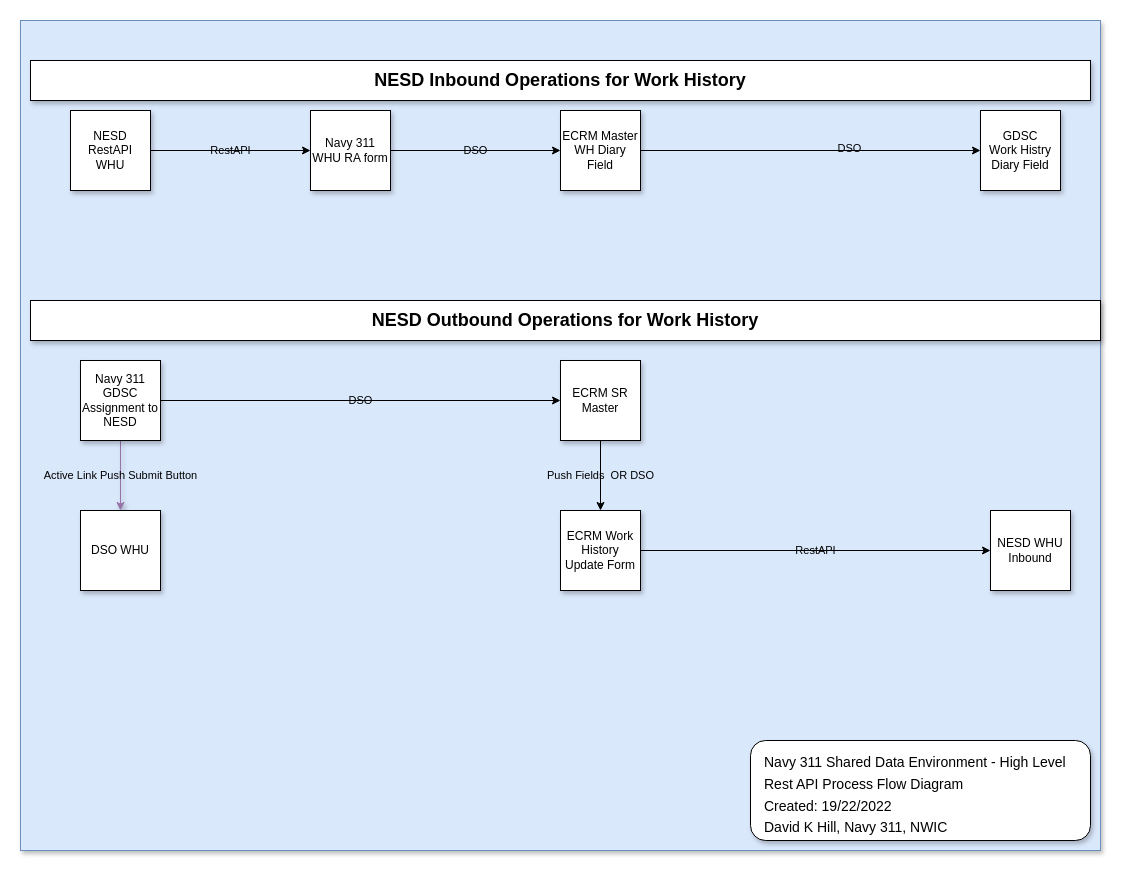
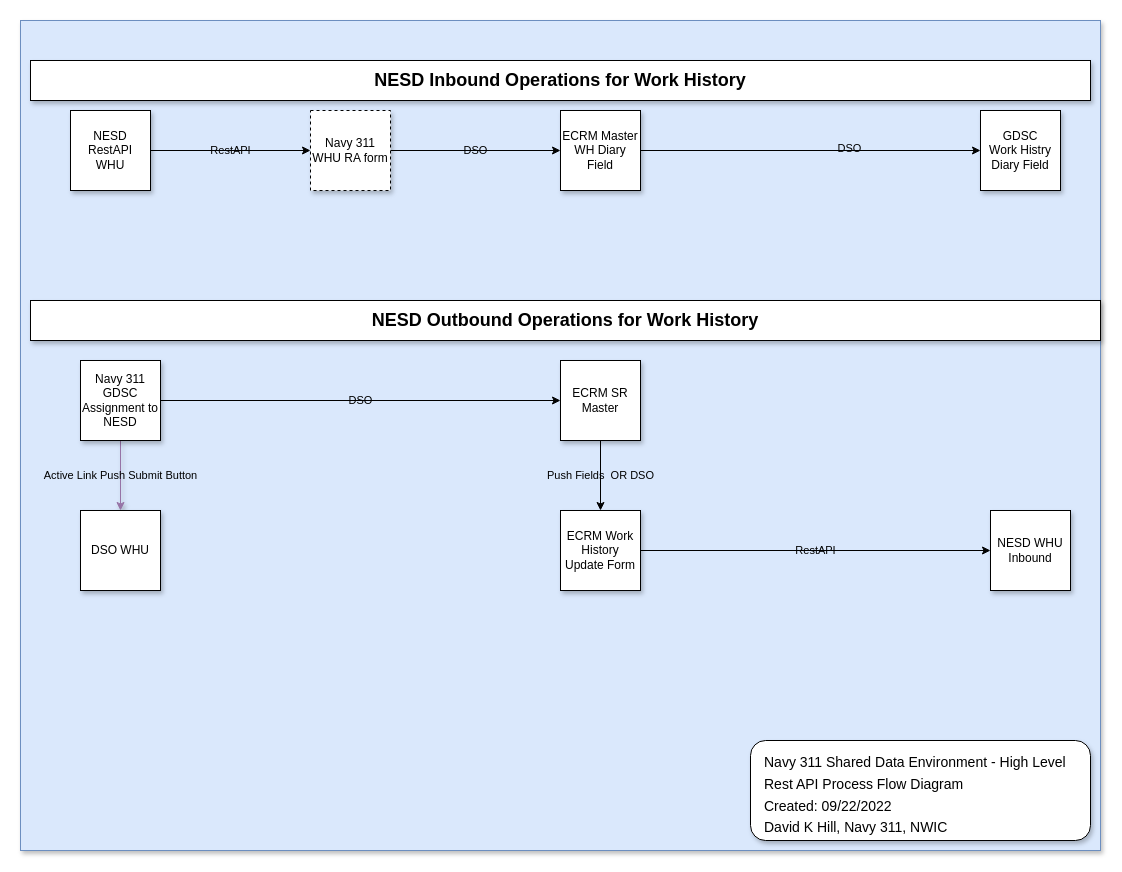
node "Navy 311 WHU RA form": style solid -> dashed
node "Navy 311 Shared Data Environment - High Level Rest API Process Flow Diagram Created: 19/22/2022 David K Hill, Navy 311, NWIC": label "Navy 311 Shared Data Environment - High Level Rest API Process Flow Diagram Created: 19/22/2022 David K Hill, Navy 311, NWIC" -> "Navy 311 Shared Data Environment - High Level Rest API Process Flow Diagram Created: 09/22/2022 David K Hill, Navy 311, NWIC"
